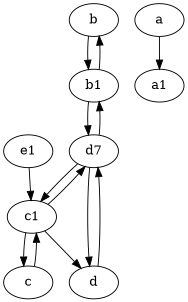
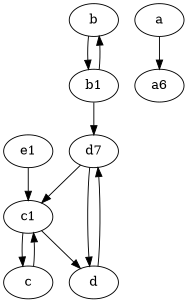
node "a1": label "a1" -> "a6"
edge "d7" -> "b1": removed
edge "c1" -> "d7": removed
